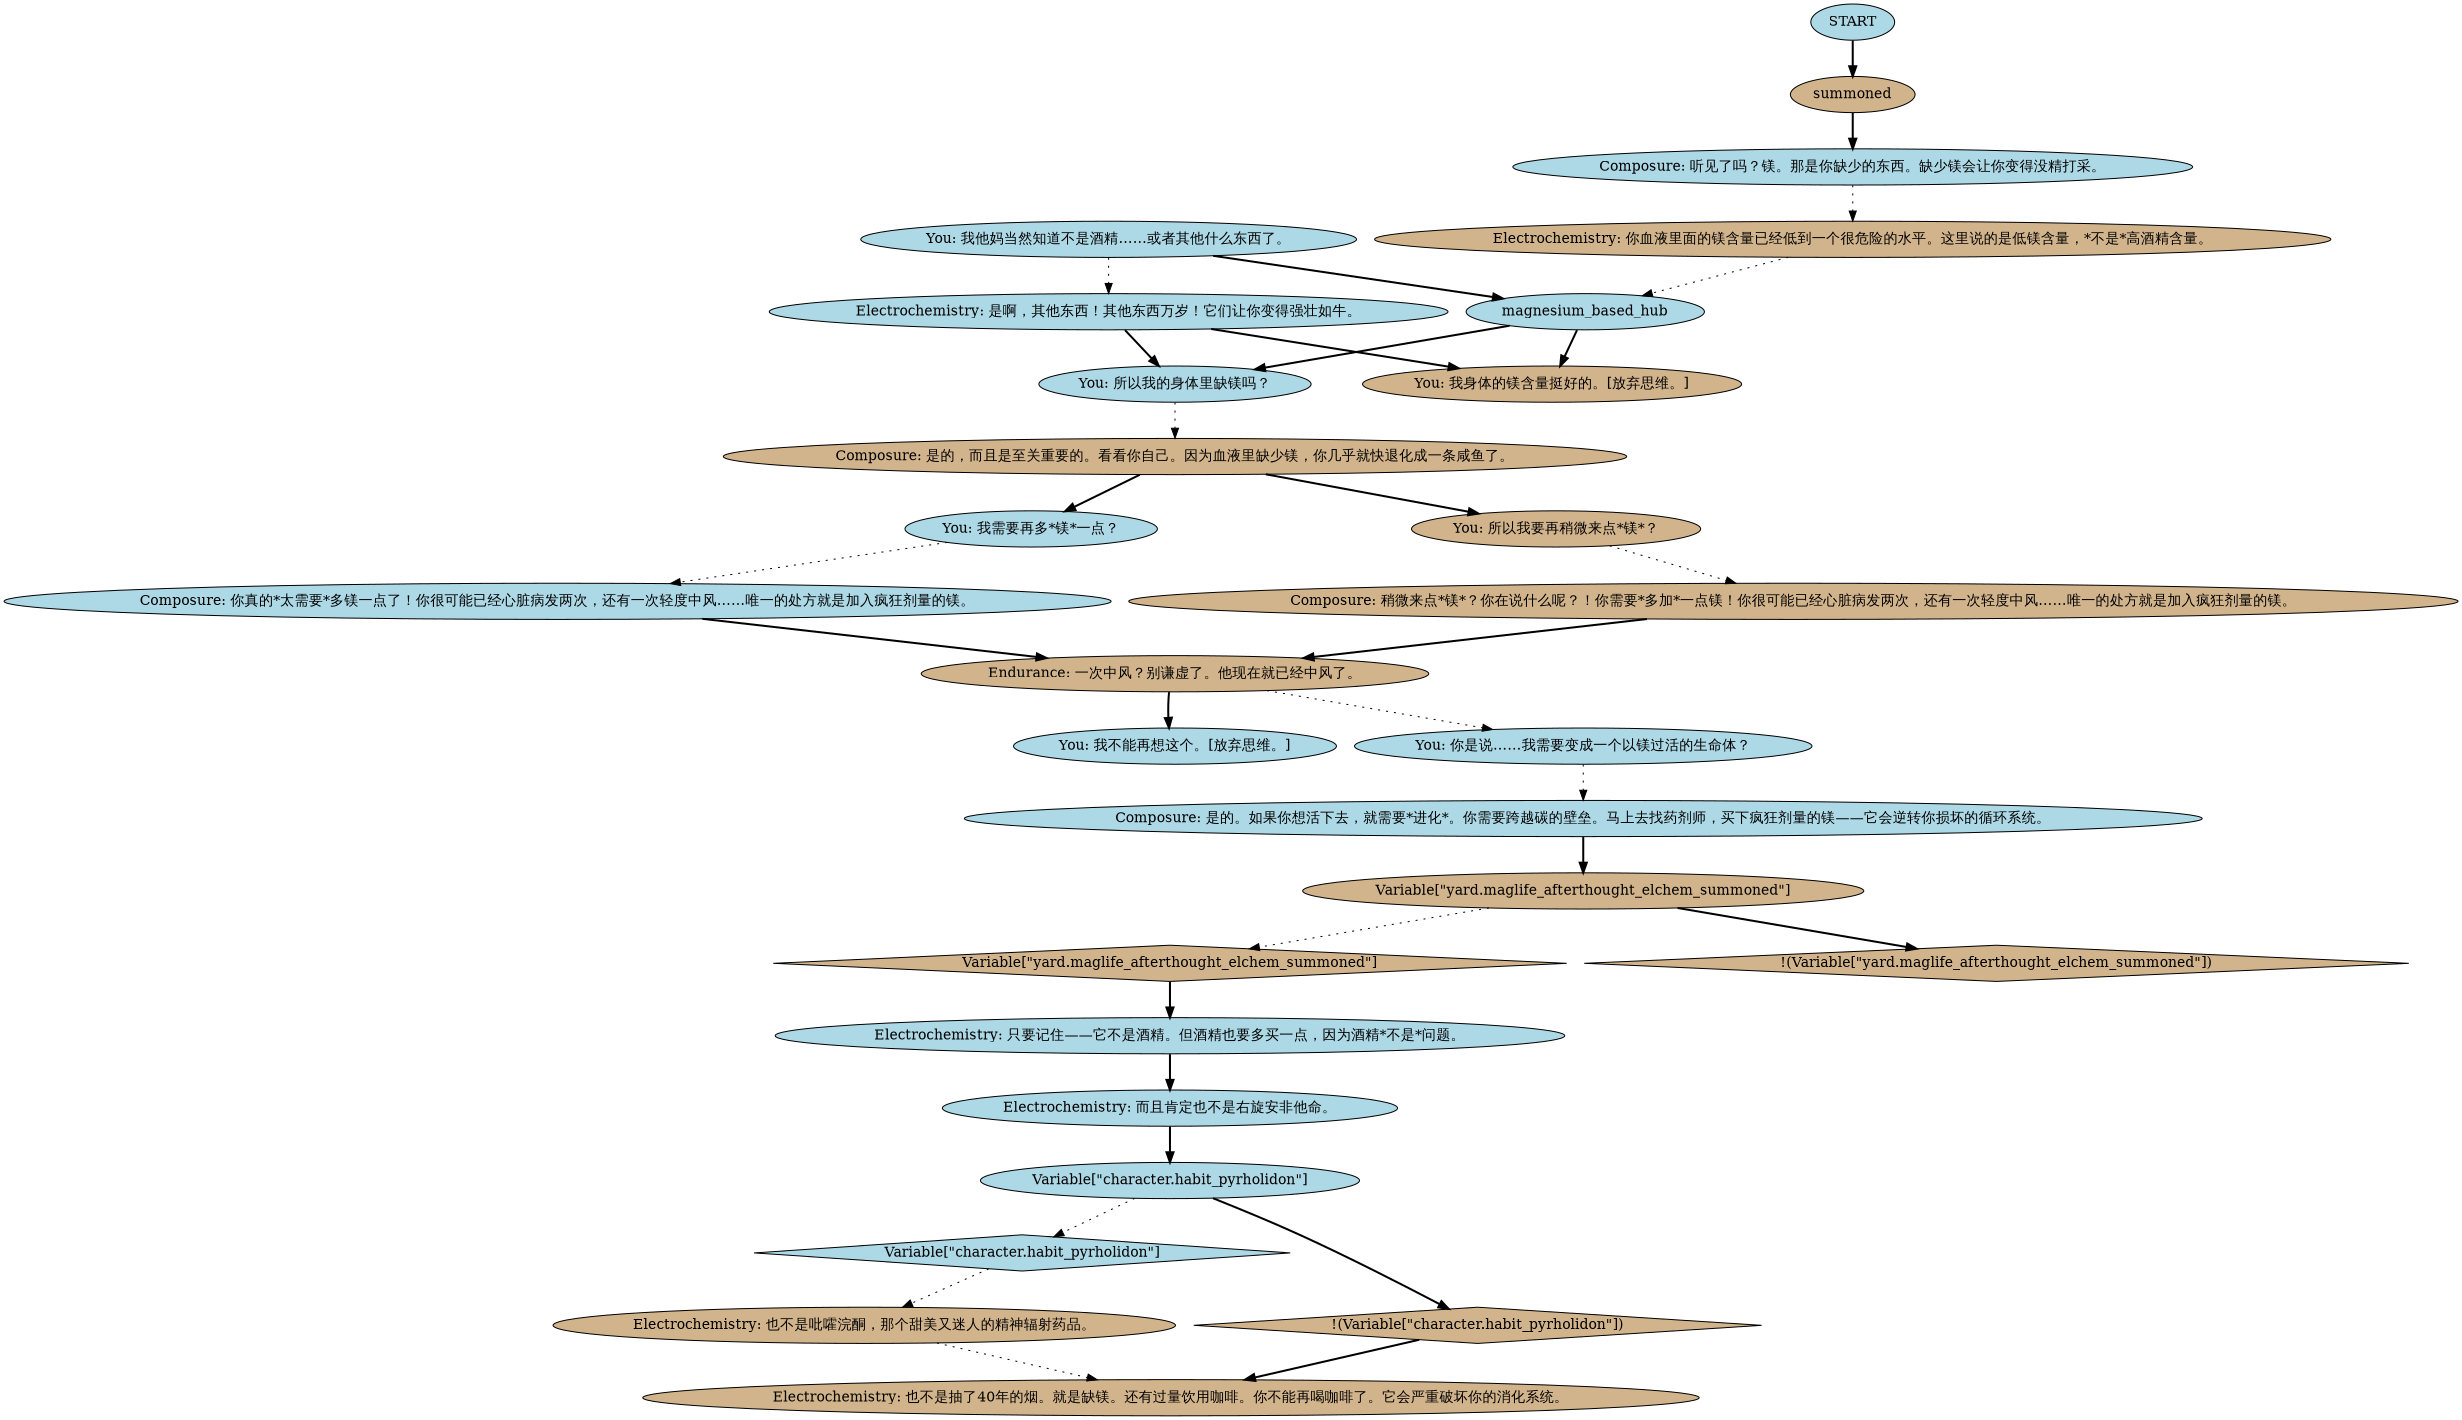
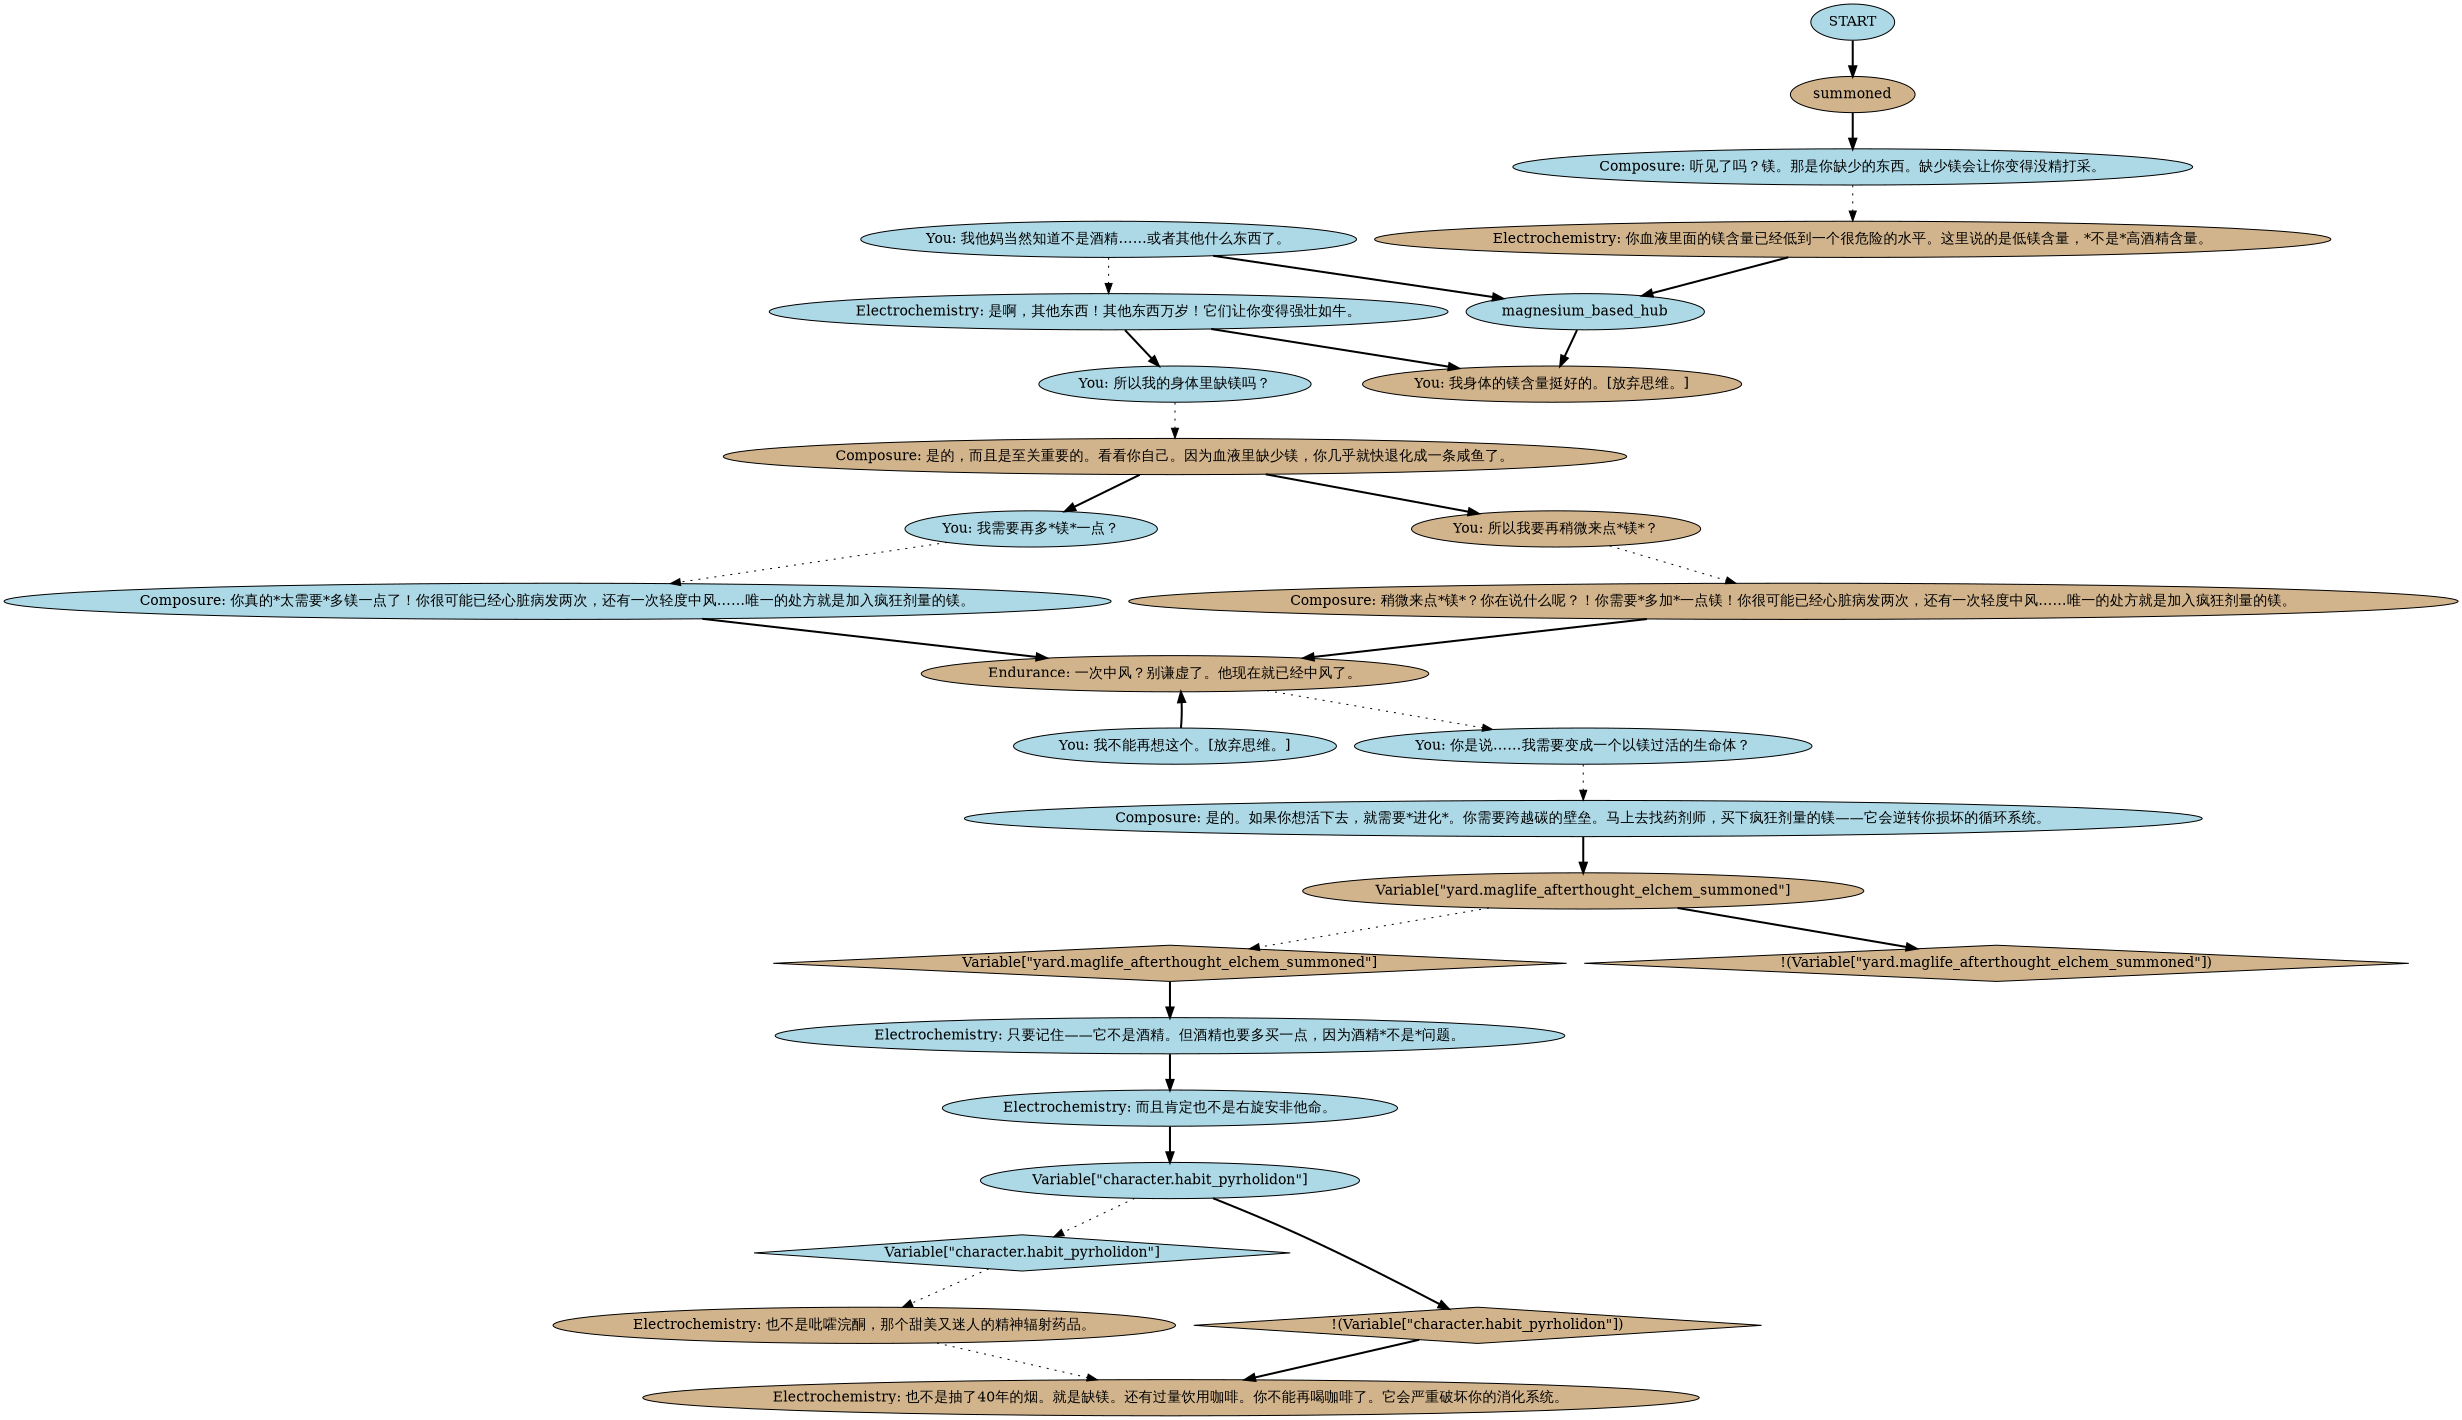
edge "Electrochemistry: 你血液里面的镁含量已经低到一个很危险的水平。这里说的是低镁含量，*不是*高酒精含量。" -> "magnesium_based_hub": style dotted -> bold
edge "magnesium_based_hub" -> "You: 所以我的身体里缺镁吗？": removed
edge "Endurance: 一次中风？别谦虚了。他现在就已经中风了。" -> "You: 我不能再想这个。[放弃思维。]": reversed
